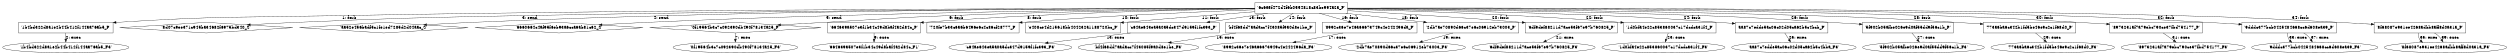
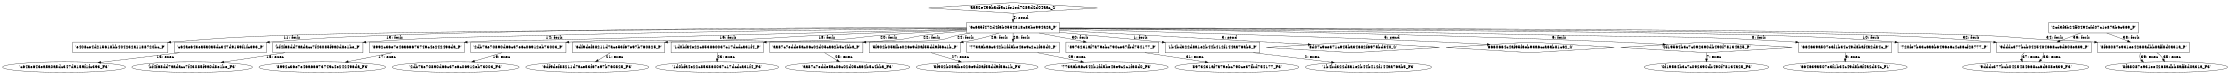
edge "'6c6a5f472d4f6b0554818c83be994a2a_P'" -> "'aa52e456badf5c1fe1ed7285d2d04aac_S'": reversed
node "'aa87c7edde5ac06c02d05ca62b5c4bcb_P'": label "'aa87c7edde5ac06c02d05ca62b5c4bcb_P'" -> "'aa87c7edde5ac06c02d05ca62b5c4bba_P'"
node "'2cd3f6b24ff0494cfd07c1e87ab6c569_P'": added
node "'8992c36e7e46a66673949c4e242496da_F3'": label "'8992c36e7e46a66673949c4e242496da_F3'" -> "'8992c36e7e46a66673749c4e242496da_F3'"
